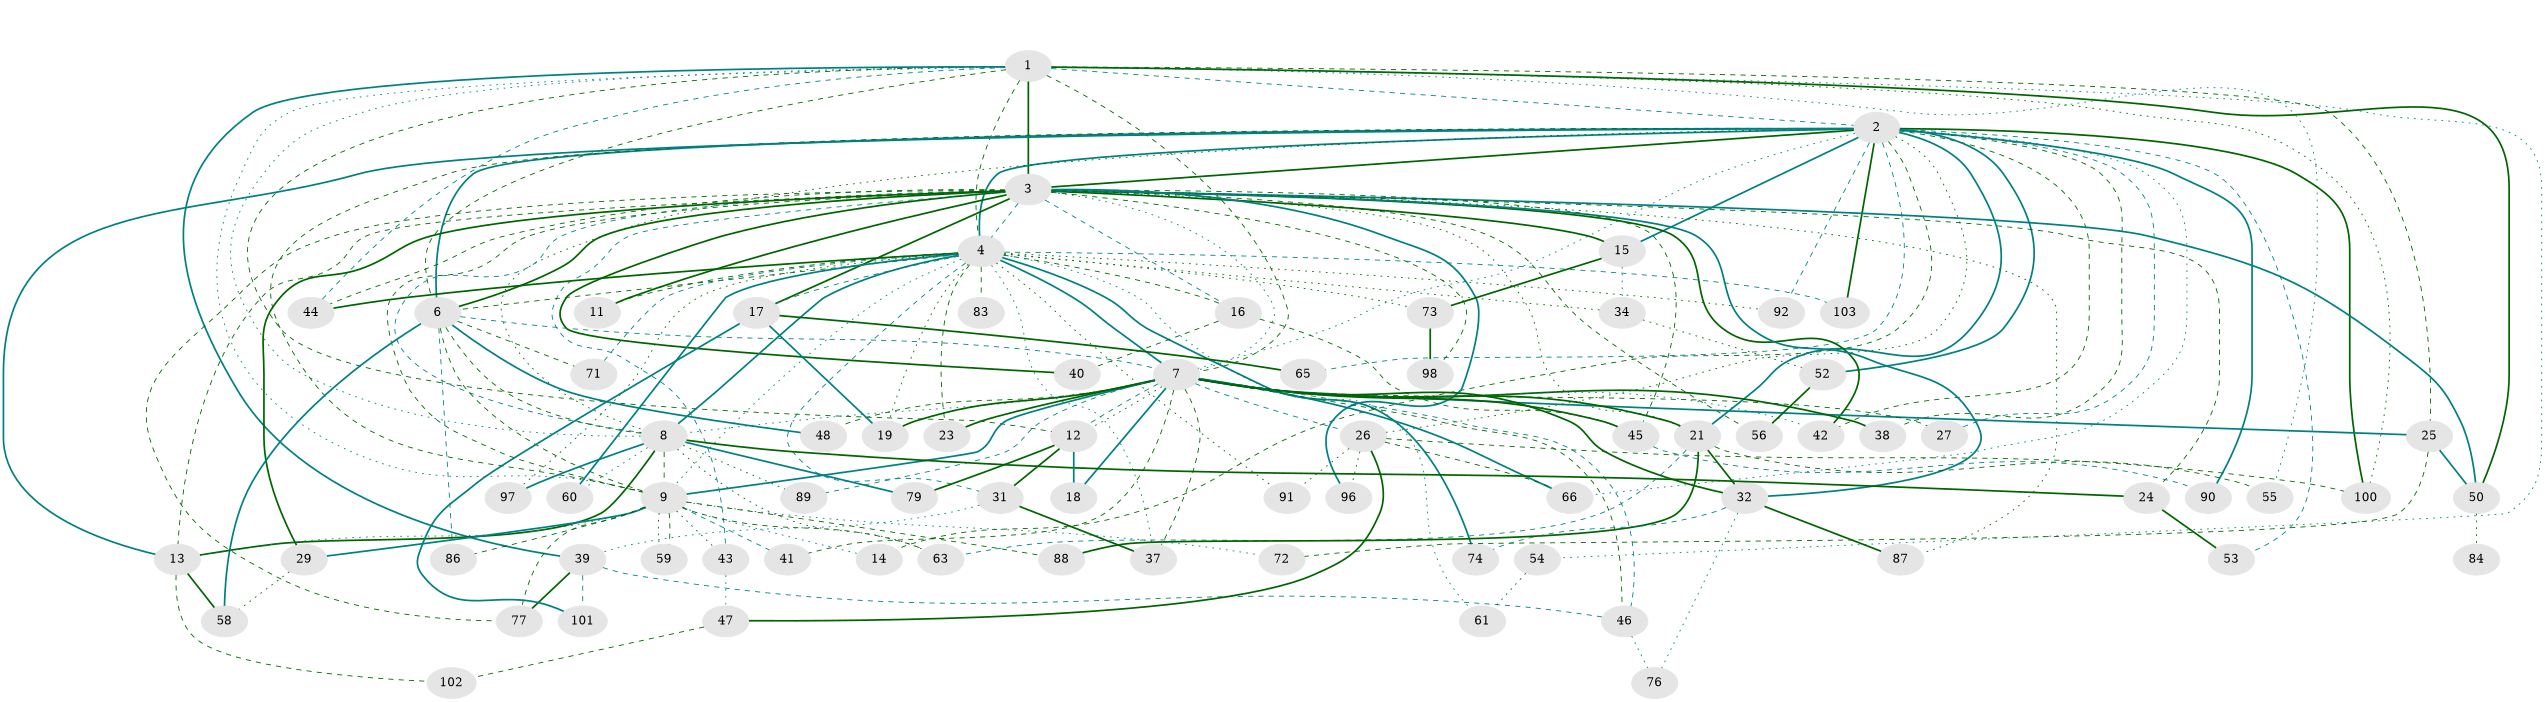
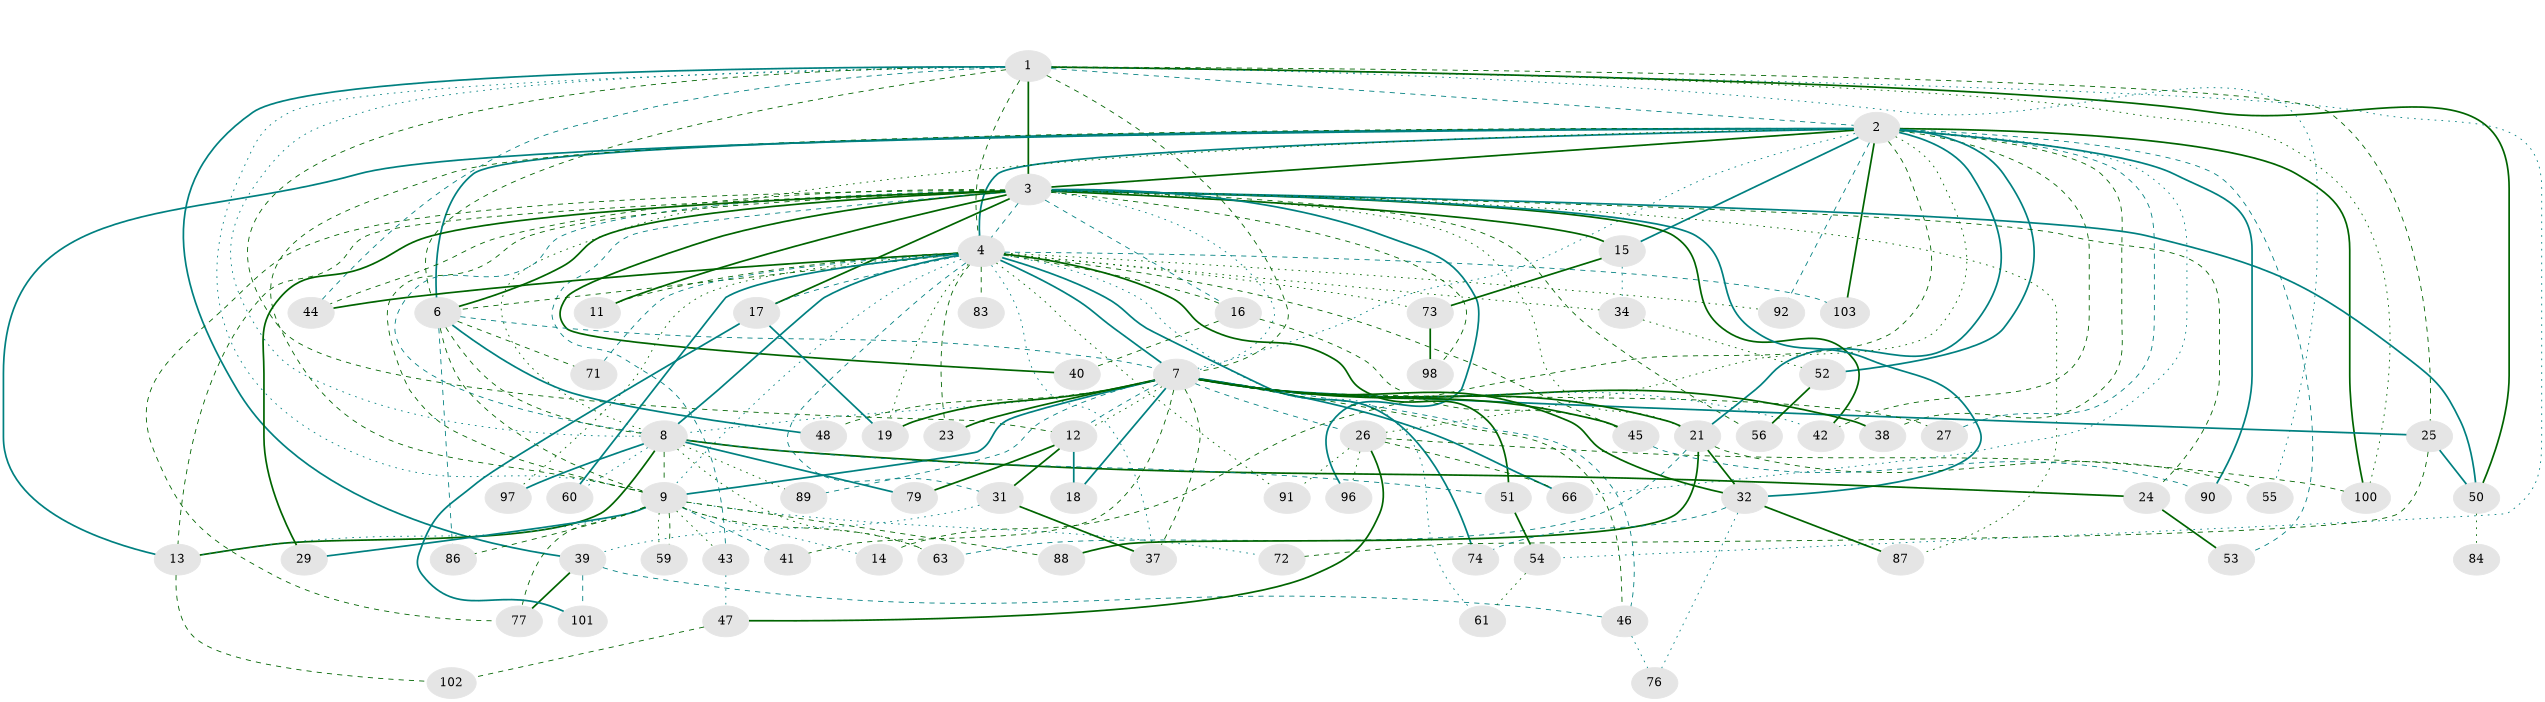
edge "3" -- "45": now "4" -- "45"
node "65": removed
node "51": added
node "58": removed
